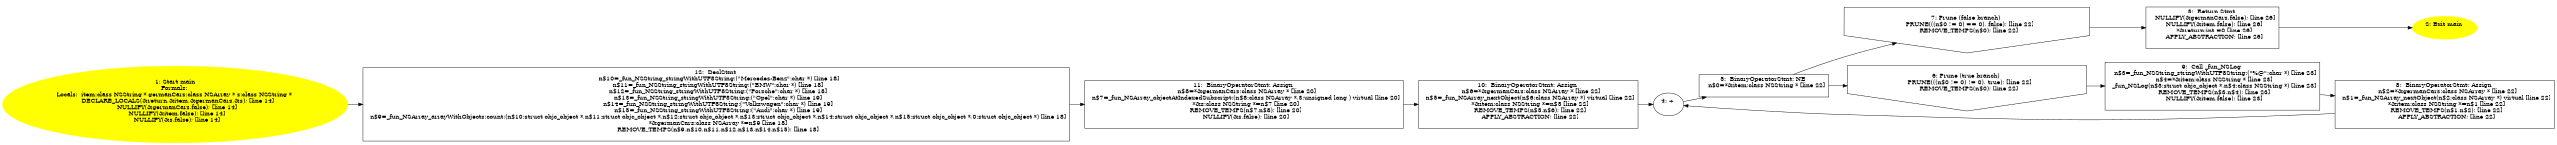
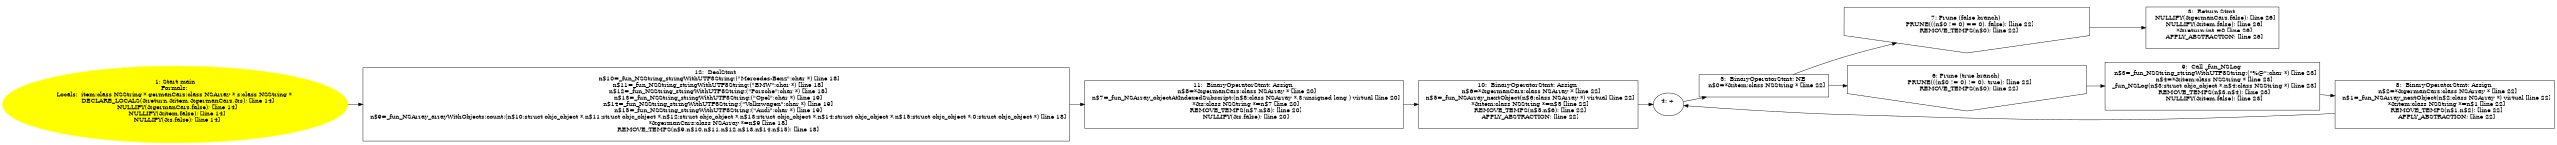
node "2: Exit main": removed
